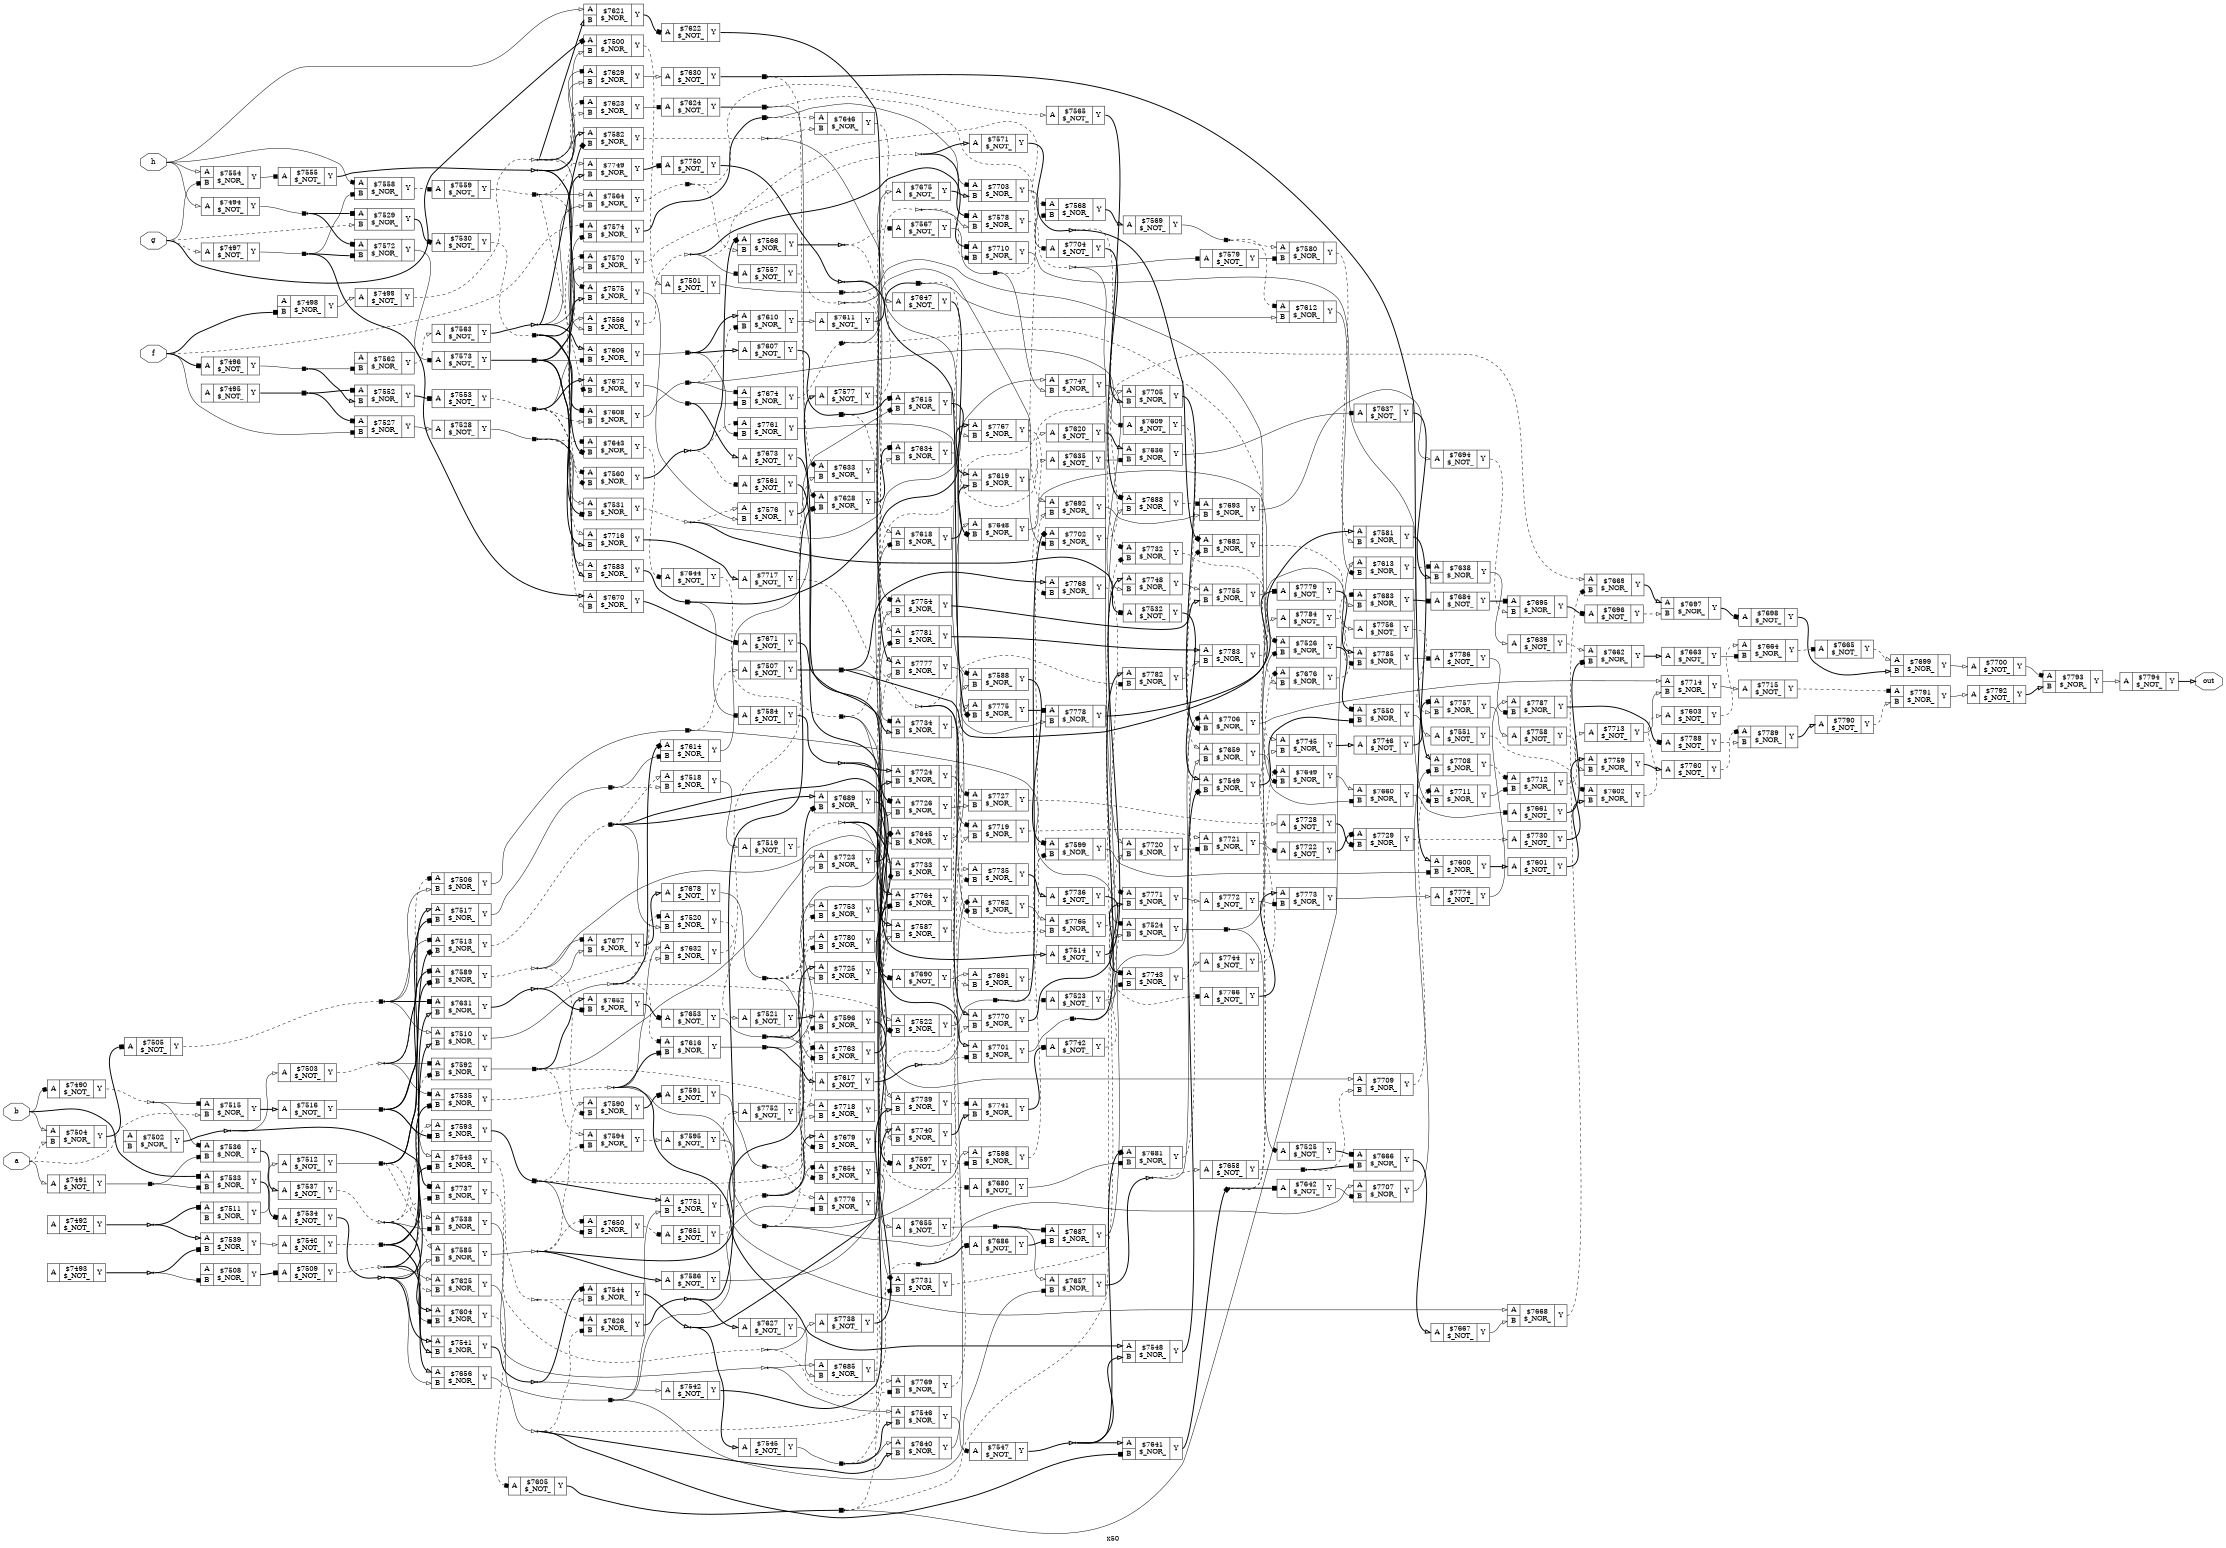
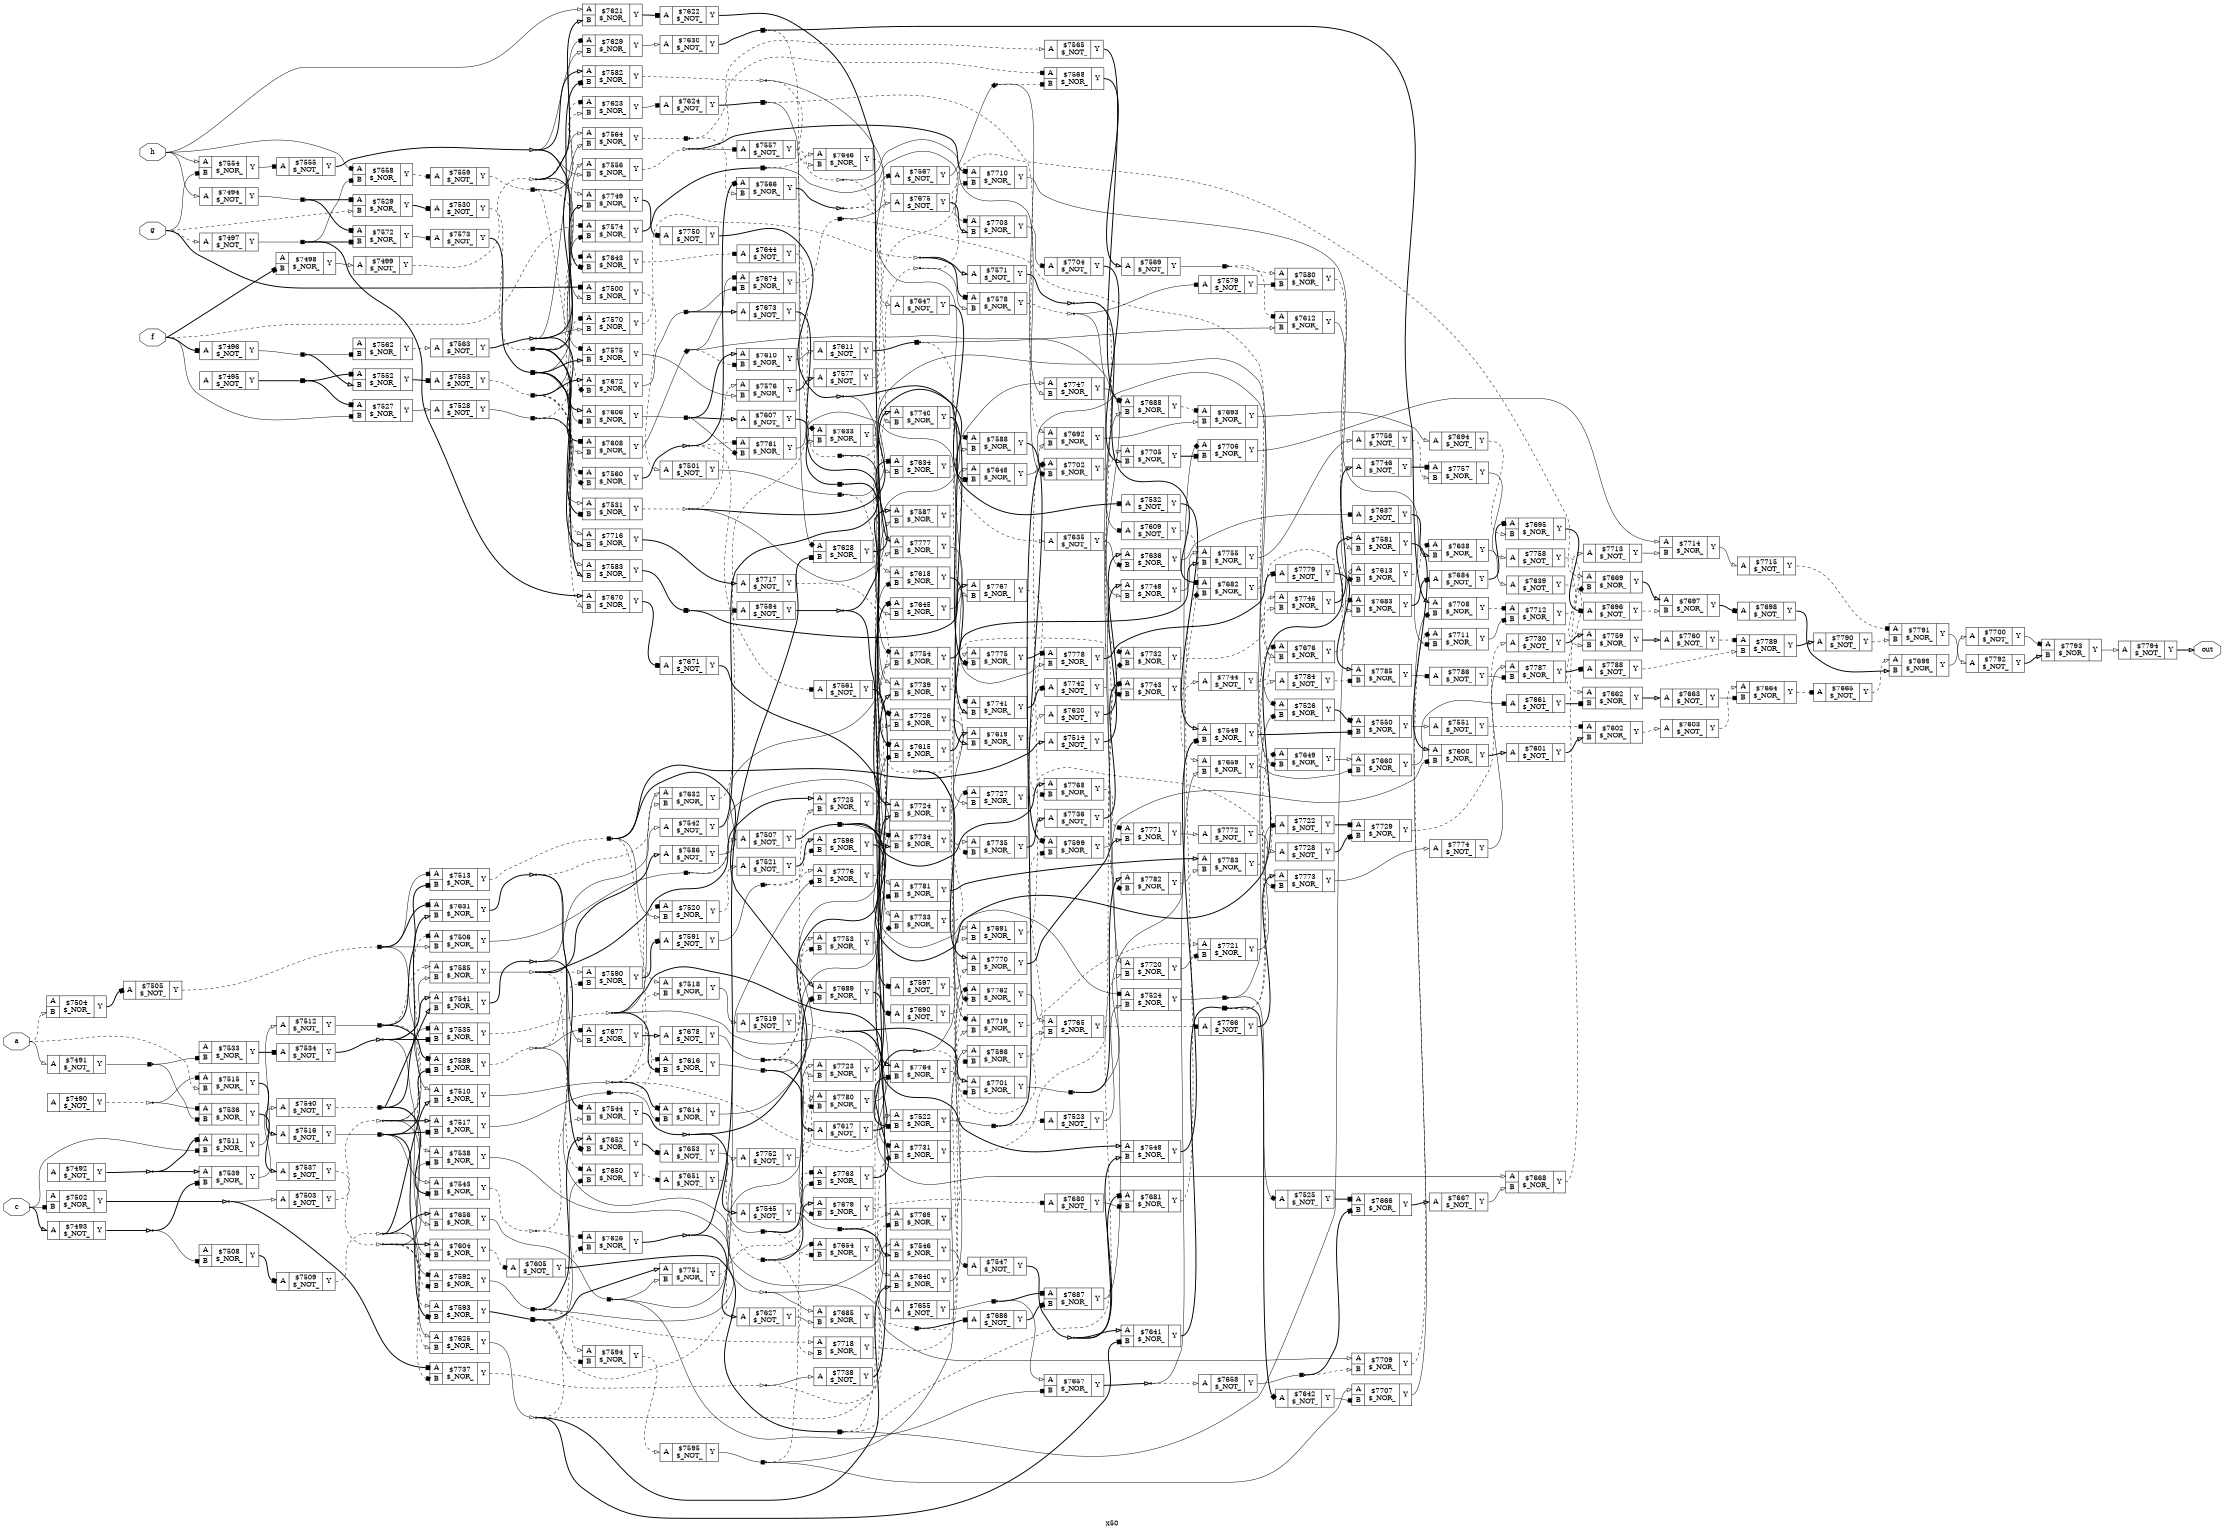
node "b": removed
node "c": added
